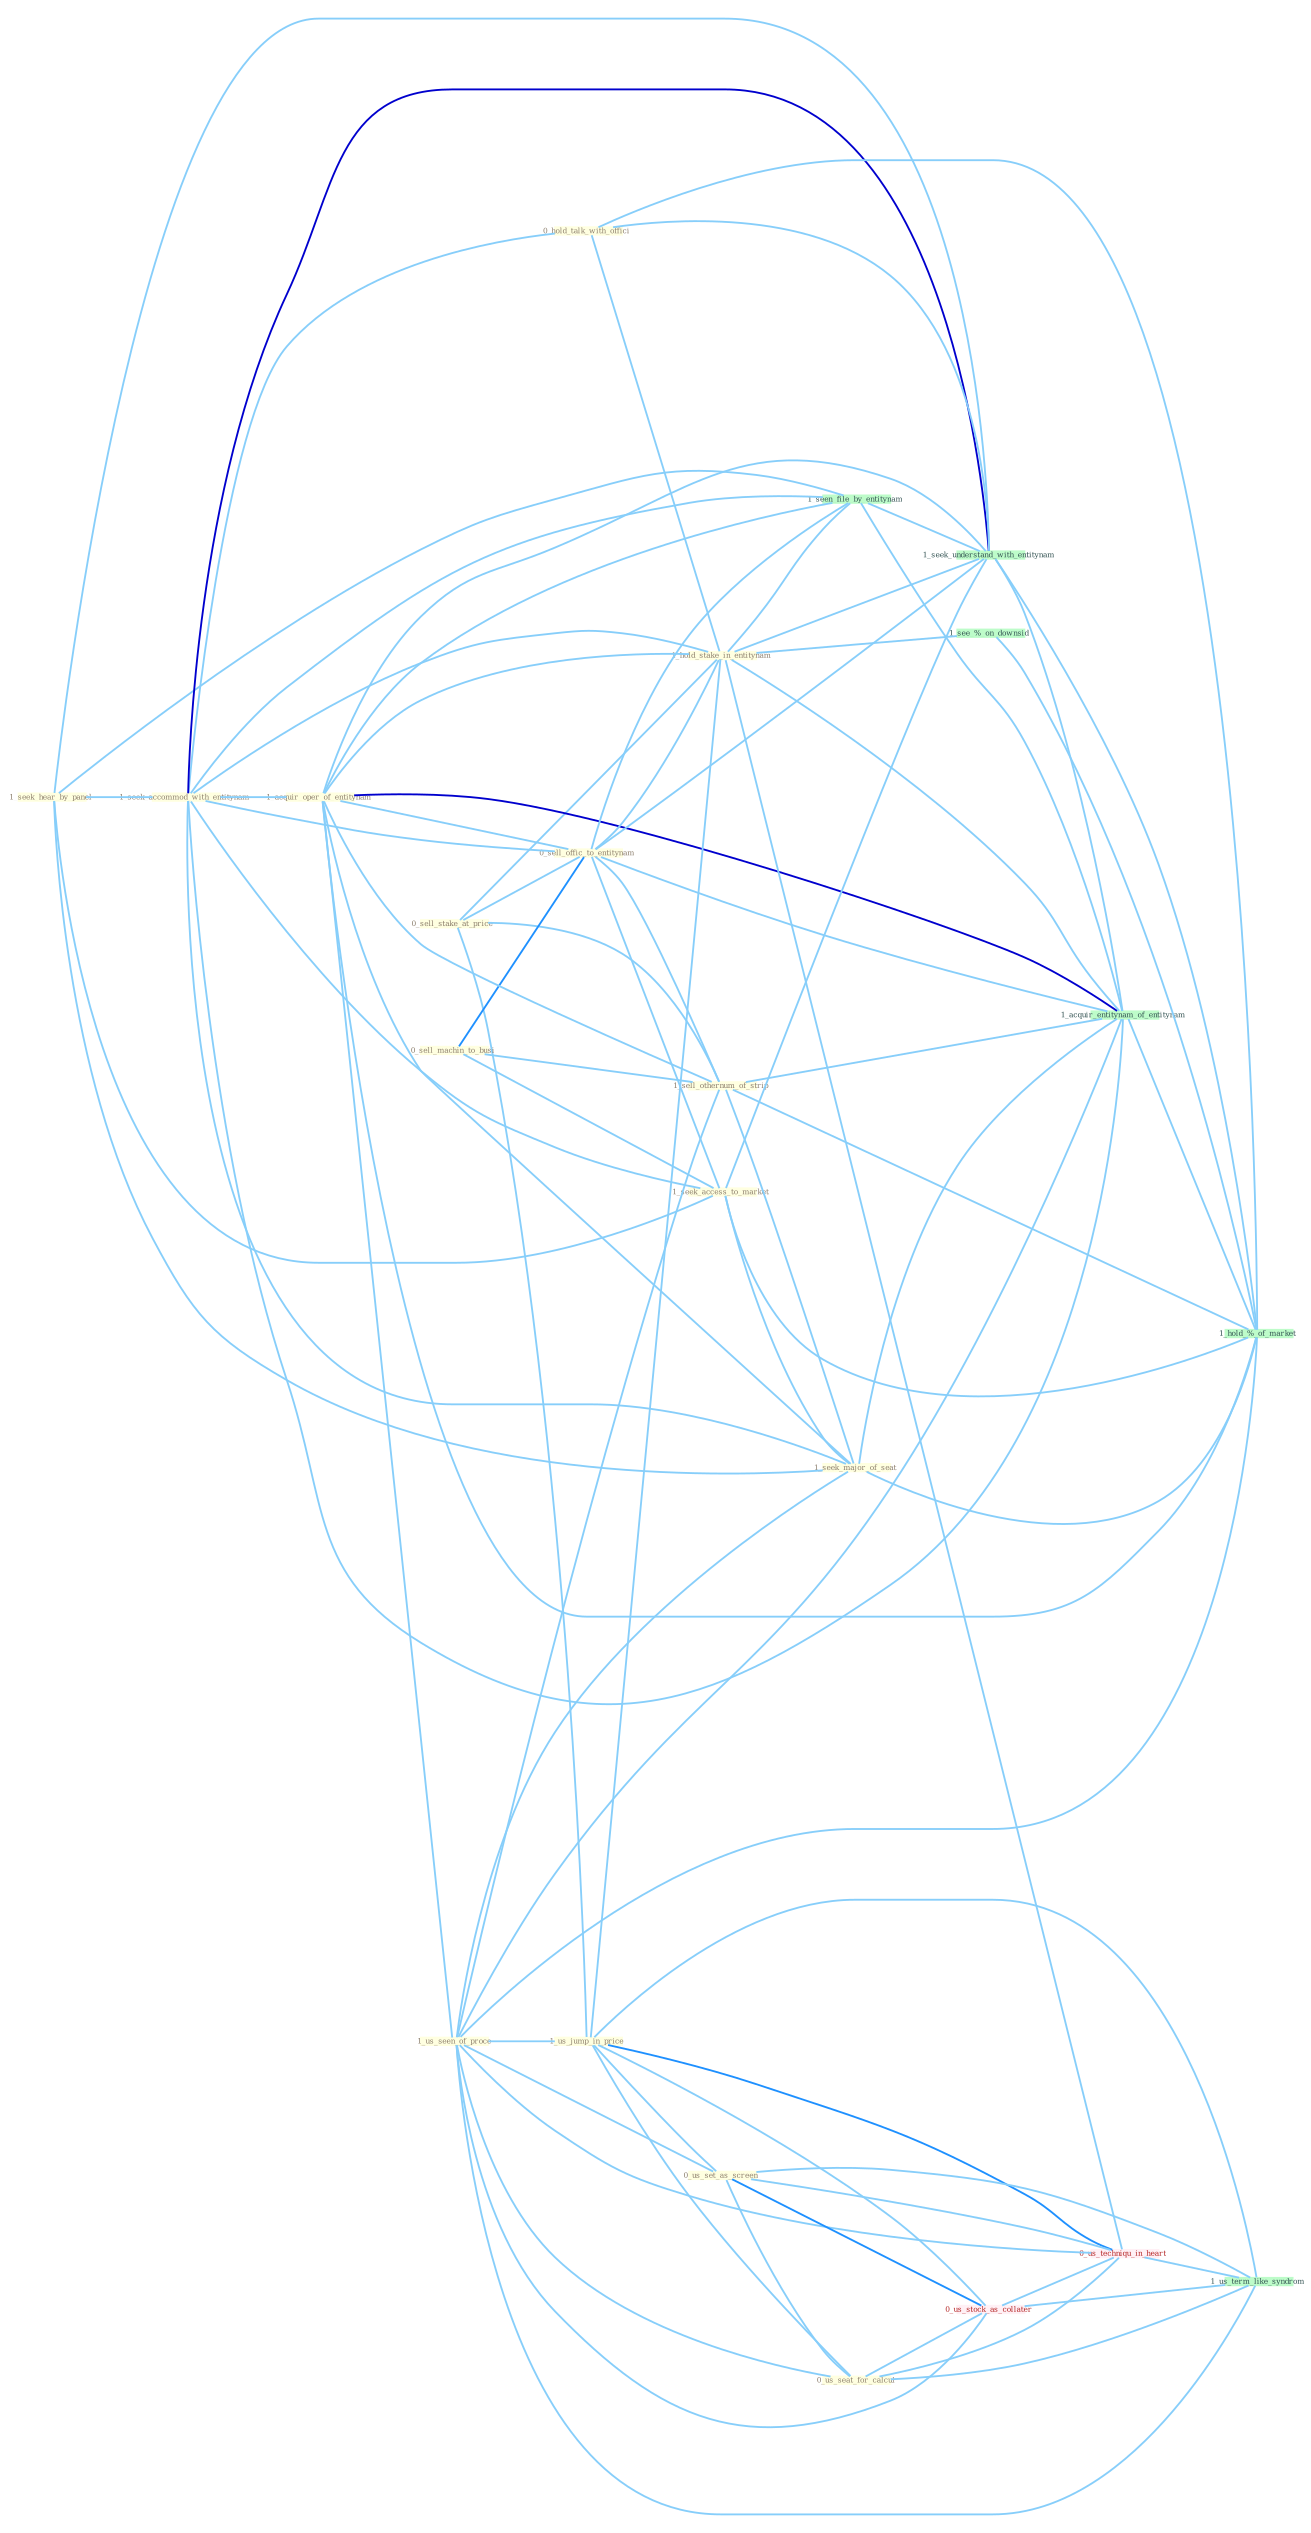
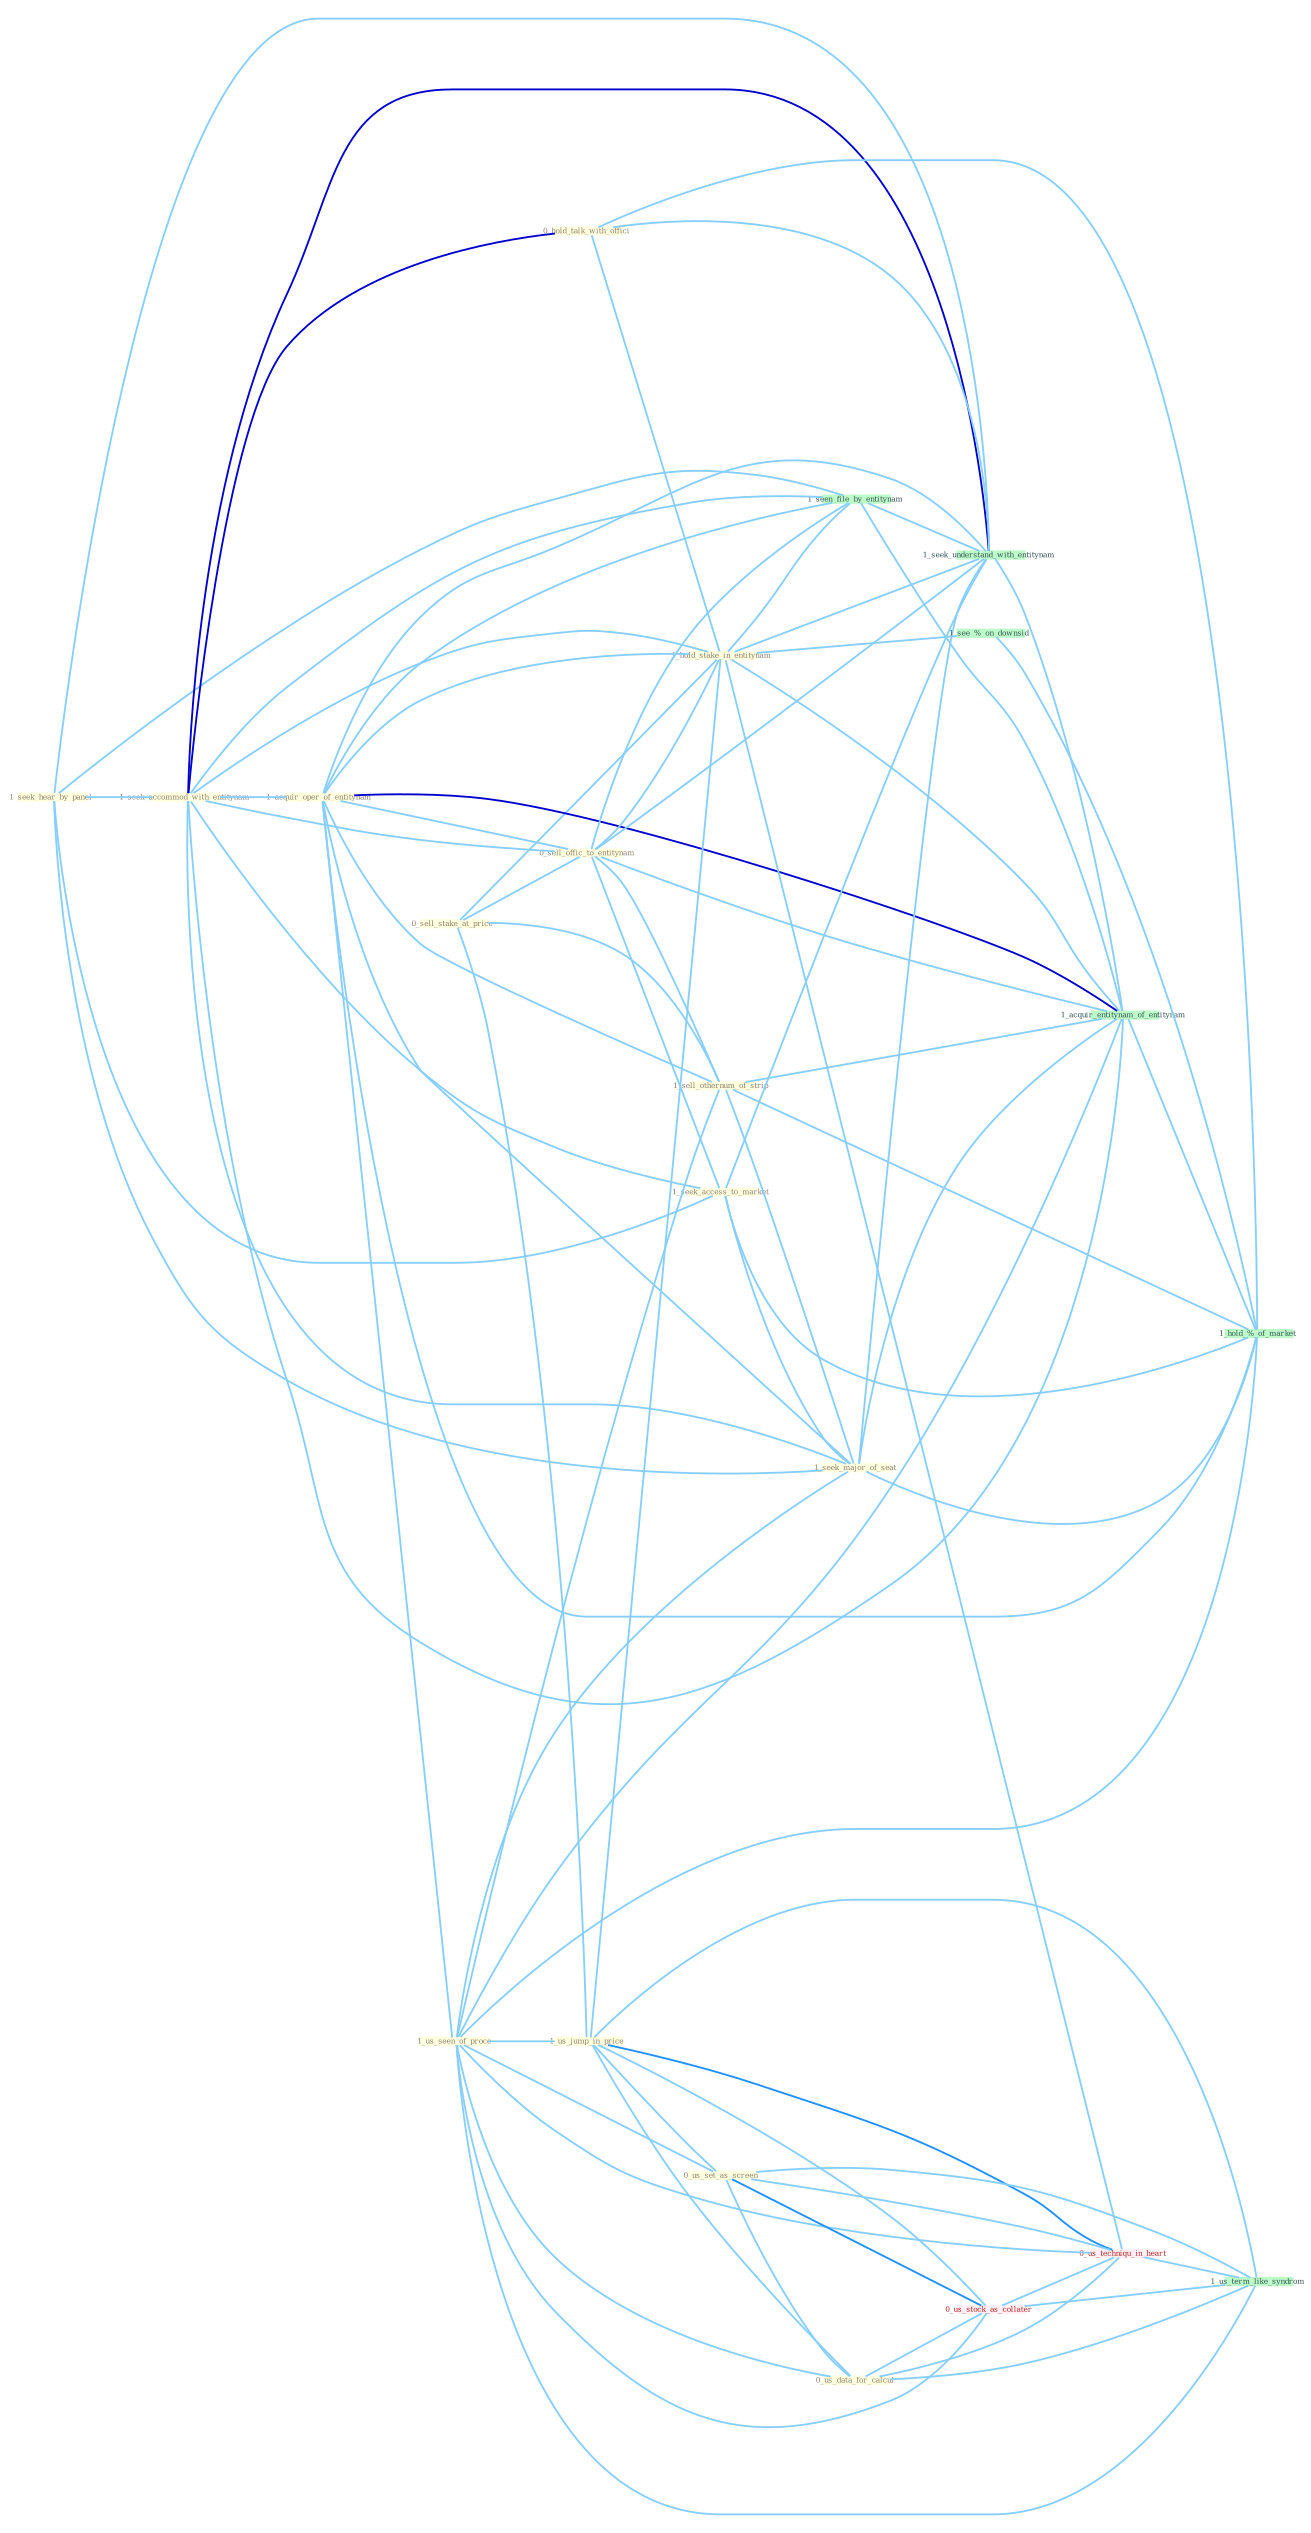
edge "0_hold_talk_with_offici" -- "1_seek_accommod_with_entitynam": color #87cefa -> #0000cd
edge "1_seek_understand_with_entitynam" -- "1_hold_%_of_market": now "1_seek_understand_with_entitynam" -- "1_seek_major_of_seat"
node "0_sell_machin_to_busi": removed
node "0_us_seat_for_calcul": label "0_us_seat_for_calcul" -> "0_us_data_for_calcul"
